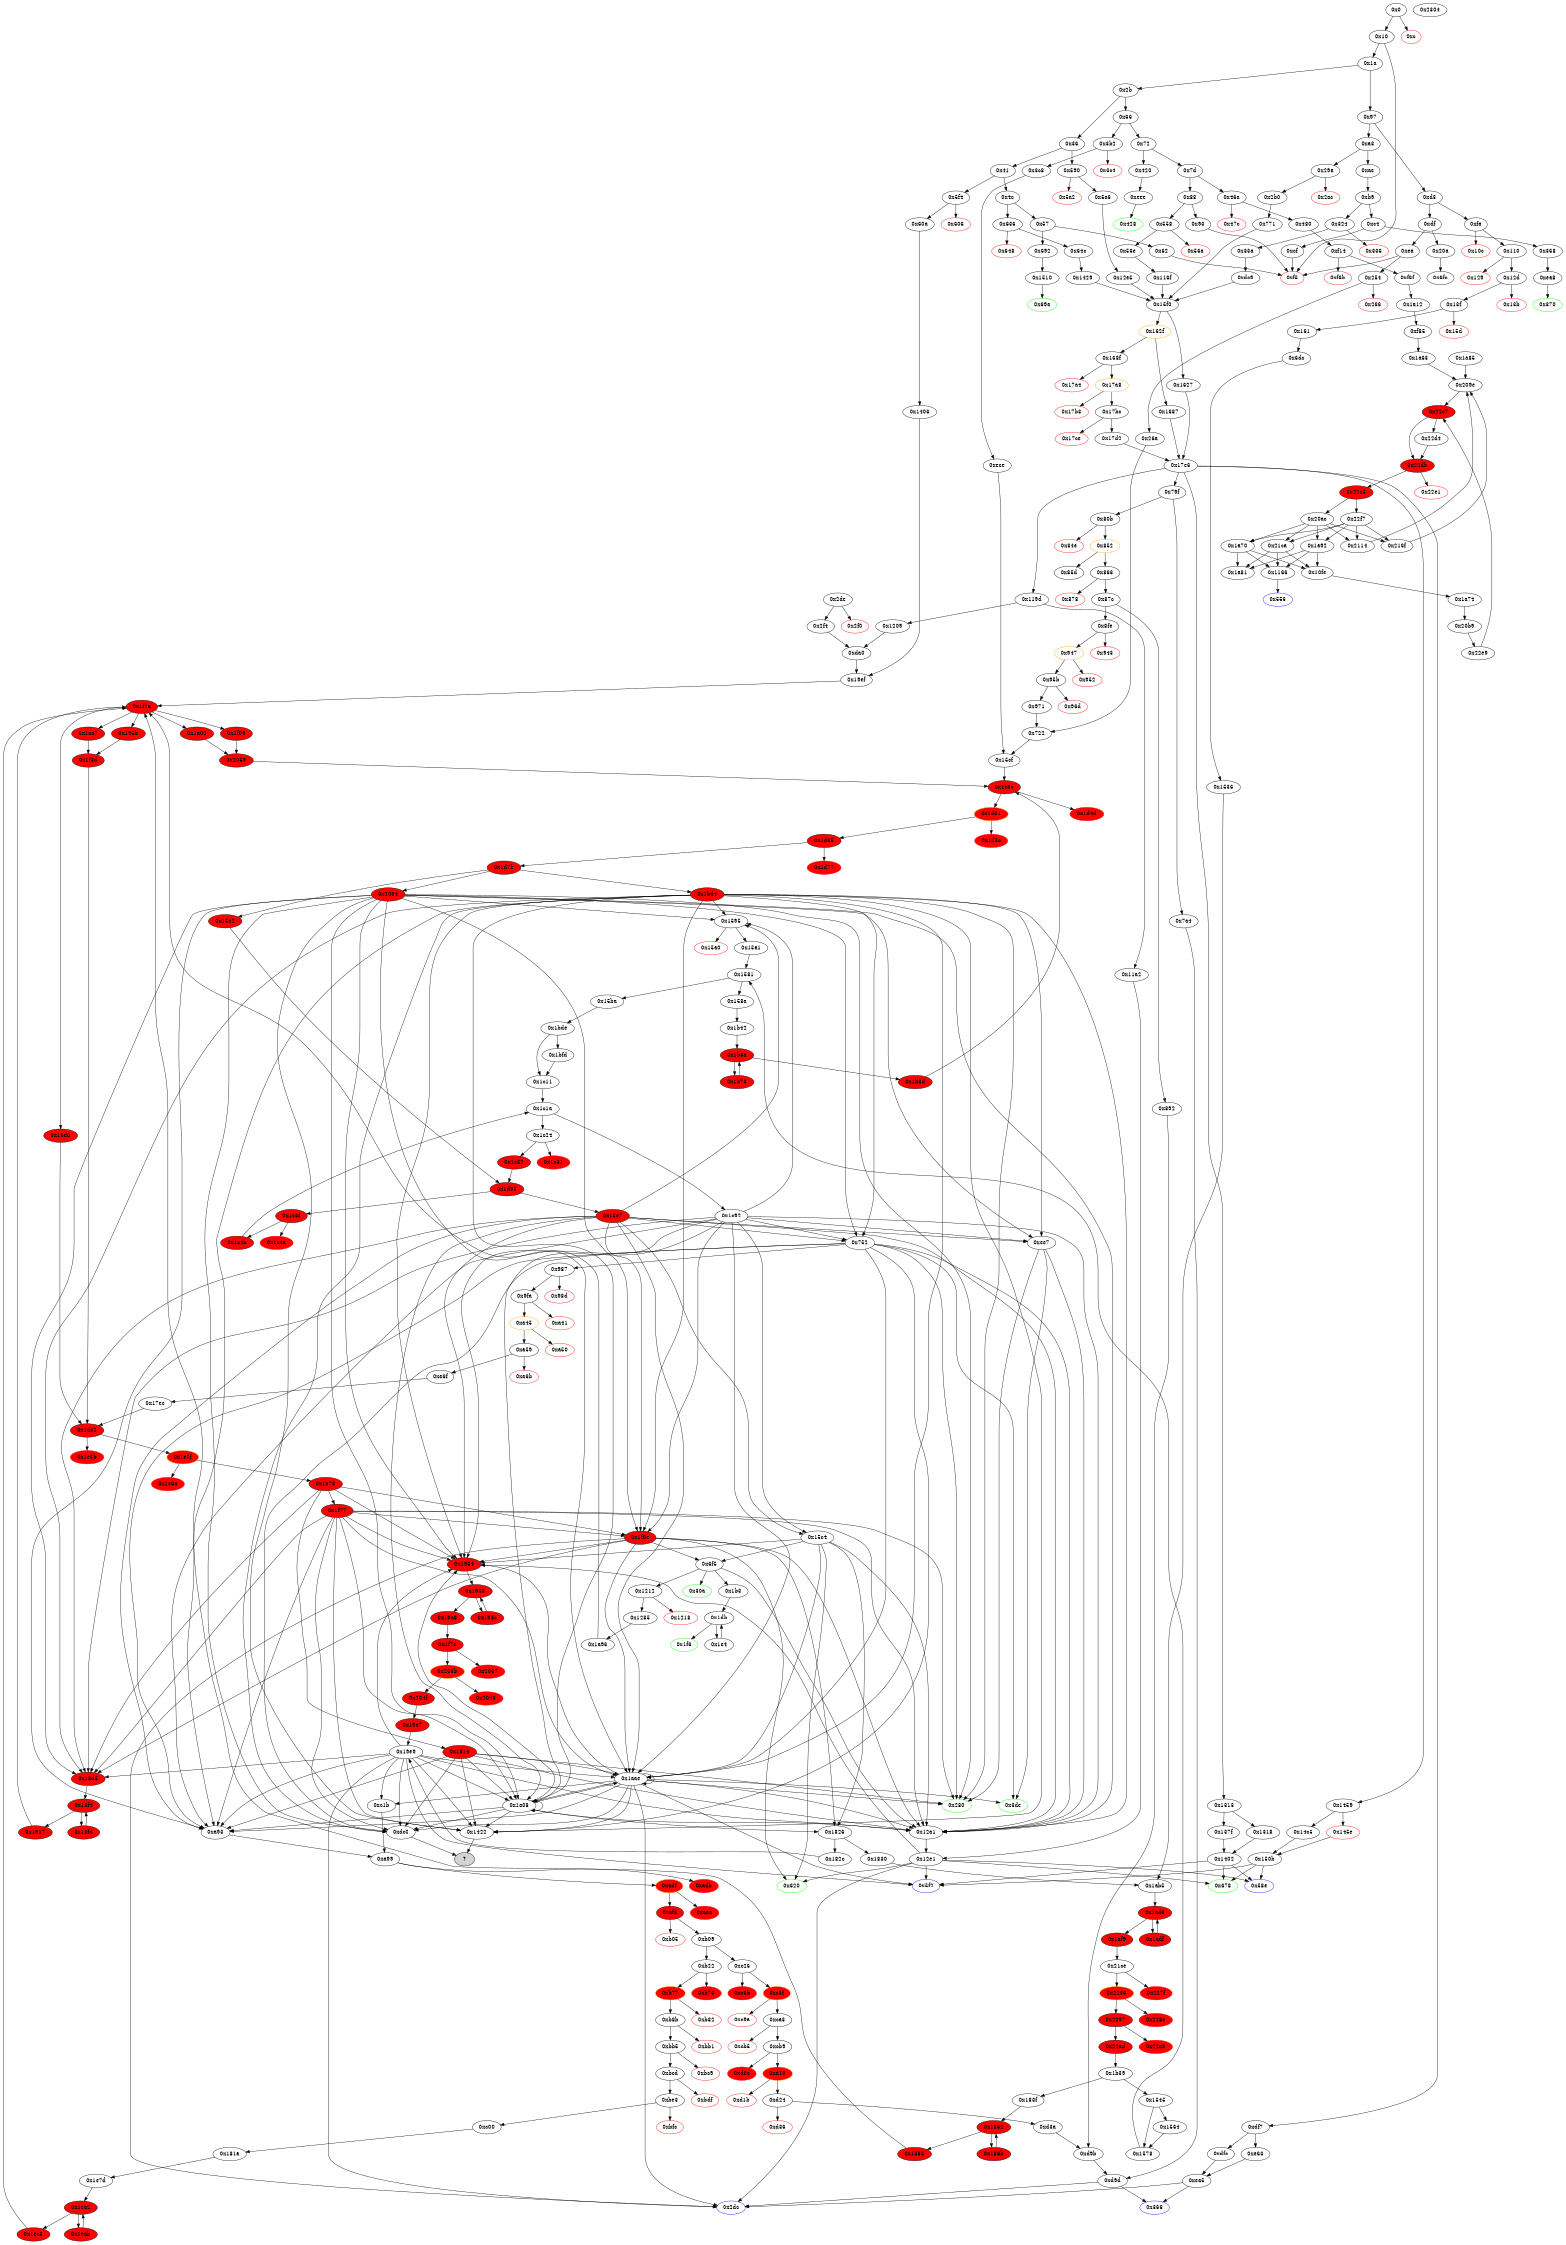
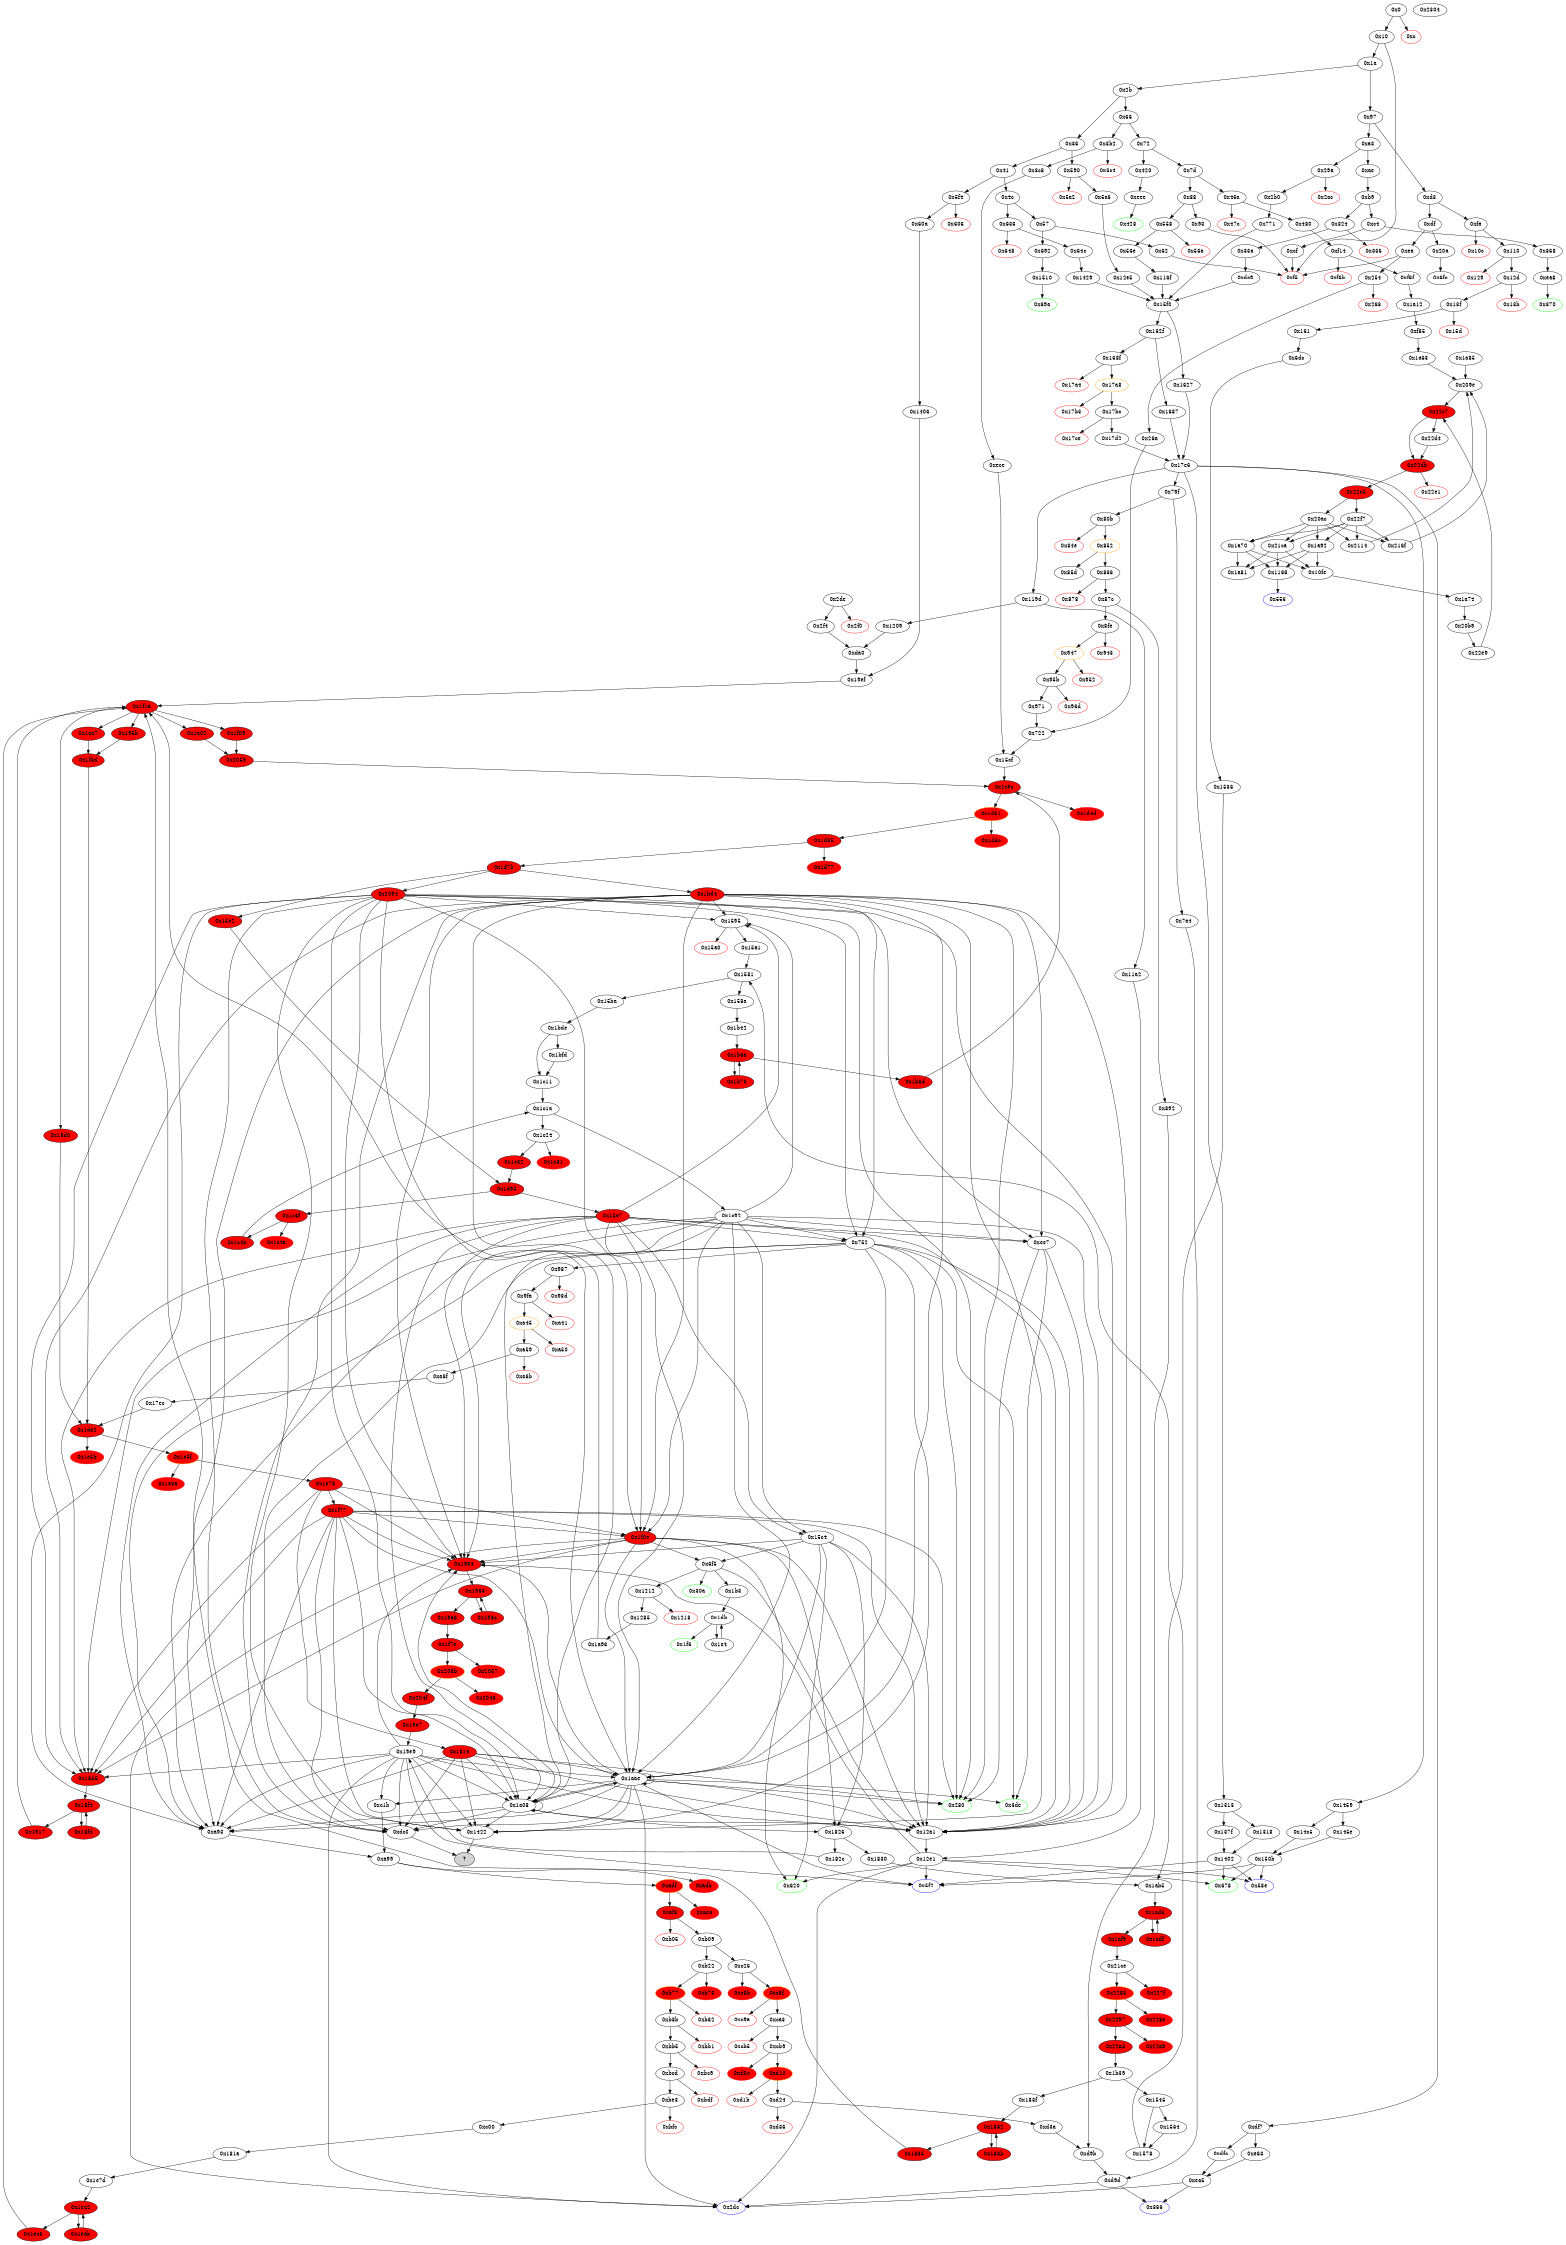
node "0x162f": color orange -> black
node "0x145e": color red -> black
